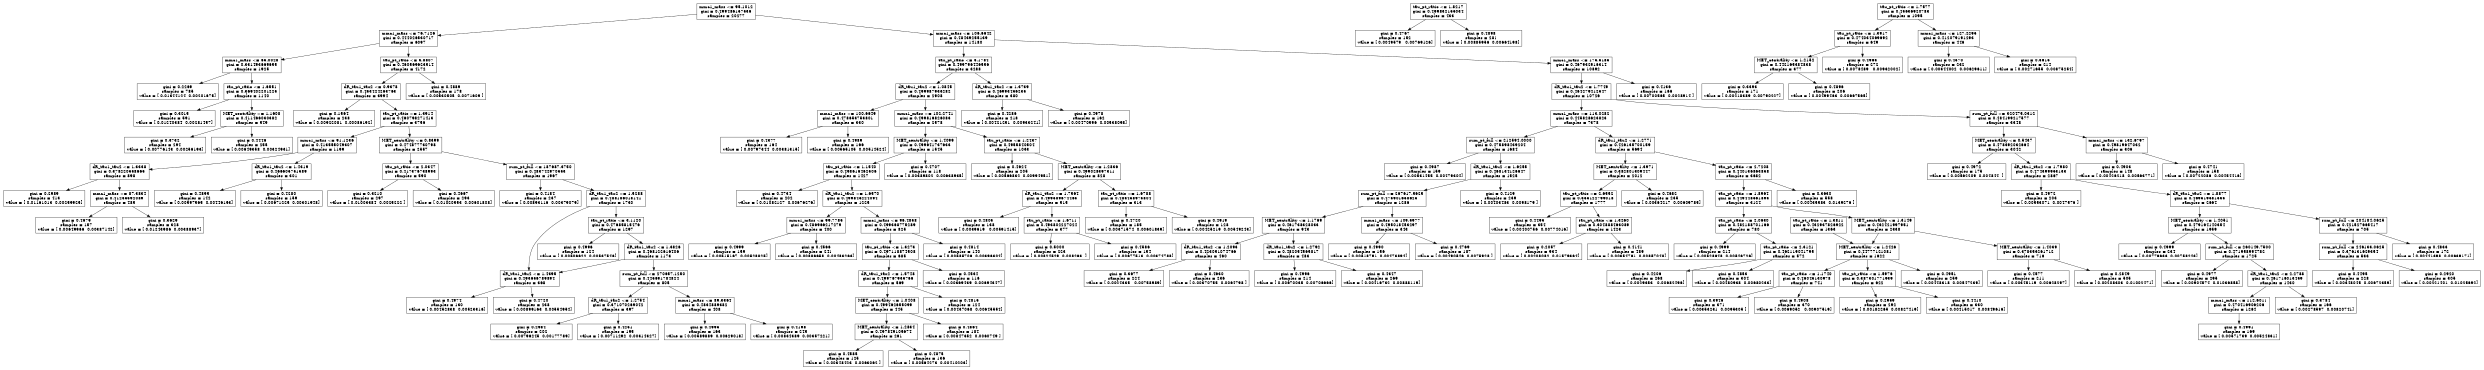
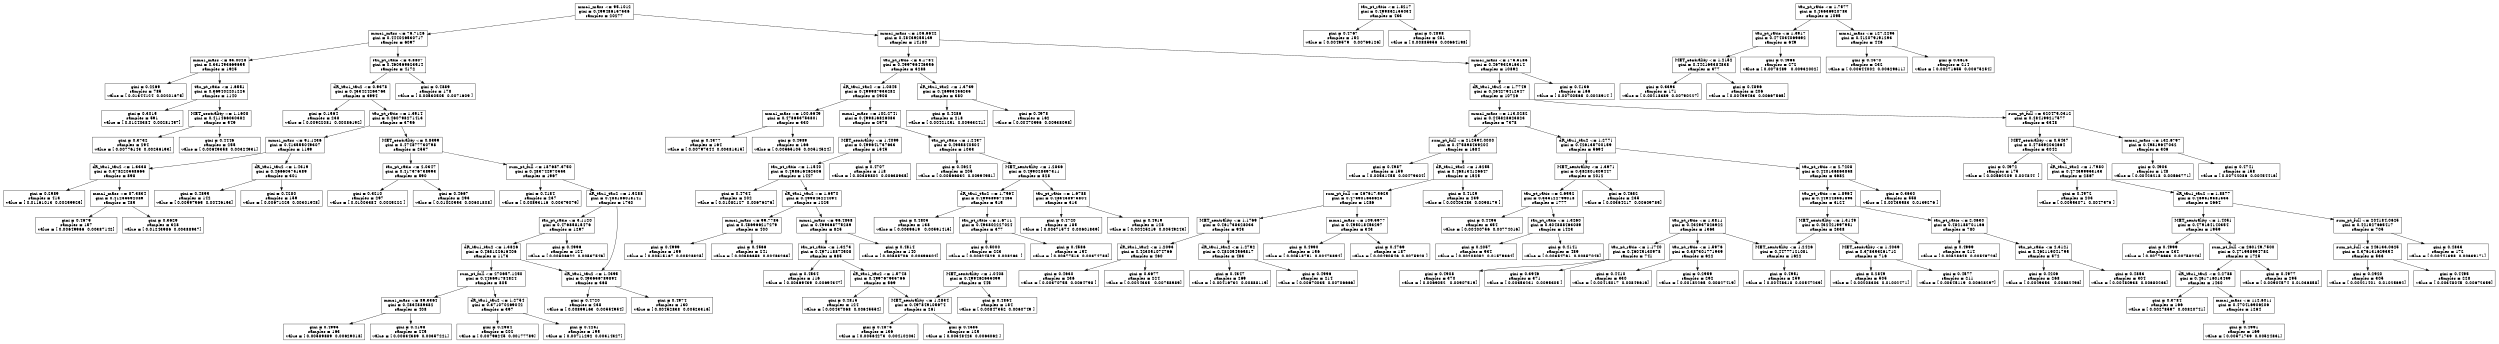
edge "MET_centrality <= 1.2426 gini = 0.44777121081 samples = 1622" -> "tau_pt_ratio <= 1.5976 gini = 0.387301771939 samples = 622": now "tau_pt_ratio <= 1.3811 gini = 0.432937826922 samples = 1363" -> "tau_pt_ratio <= 1.5976 gini = 0.387301771939 samples = 622"
edge "MET_centrality <= 1.2426 gini = 0.44777121081 samples = 1622" -> "tau_pt_ratio <= 1.1740 gini = 0.46045130978 samples = 741": now "tau_pt_ratio <= 1.3811 gini = 0.432937826922 samples = 1363" -> "tau_pt_ratio <= 1.1740 gini = 0.46045130978 samples = 741"
edge "dR_tau1_tau2 <= 1.5748 gini = 0.499767935766 samples = 569" -> "MET_centrality <= 1.0408 gini = 0.499462655099 samples = 445": now "dR_tau1_tau2 <= 1.5748 gini = 0.499767935766 samples = 569" -> "MET_centrality <= 1.2834 gini = 0.497849105674 samples = 261"
